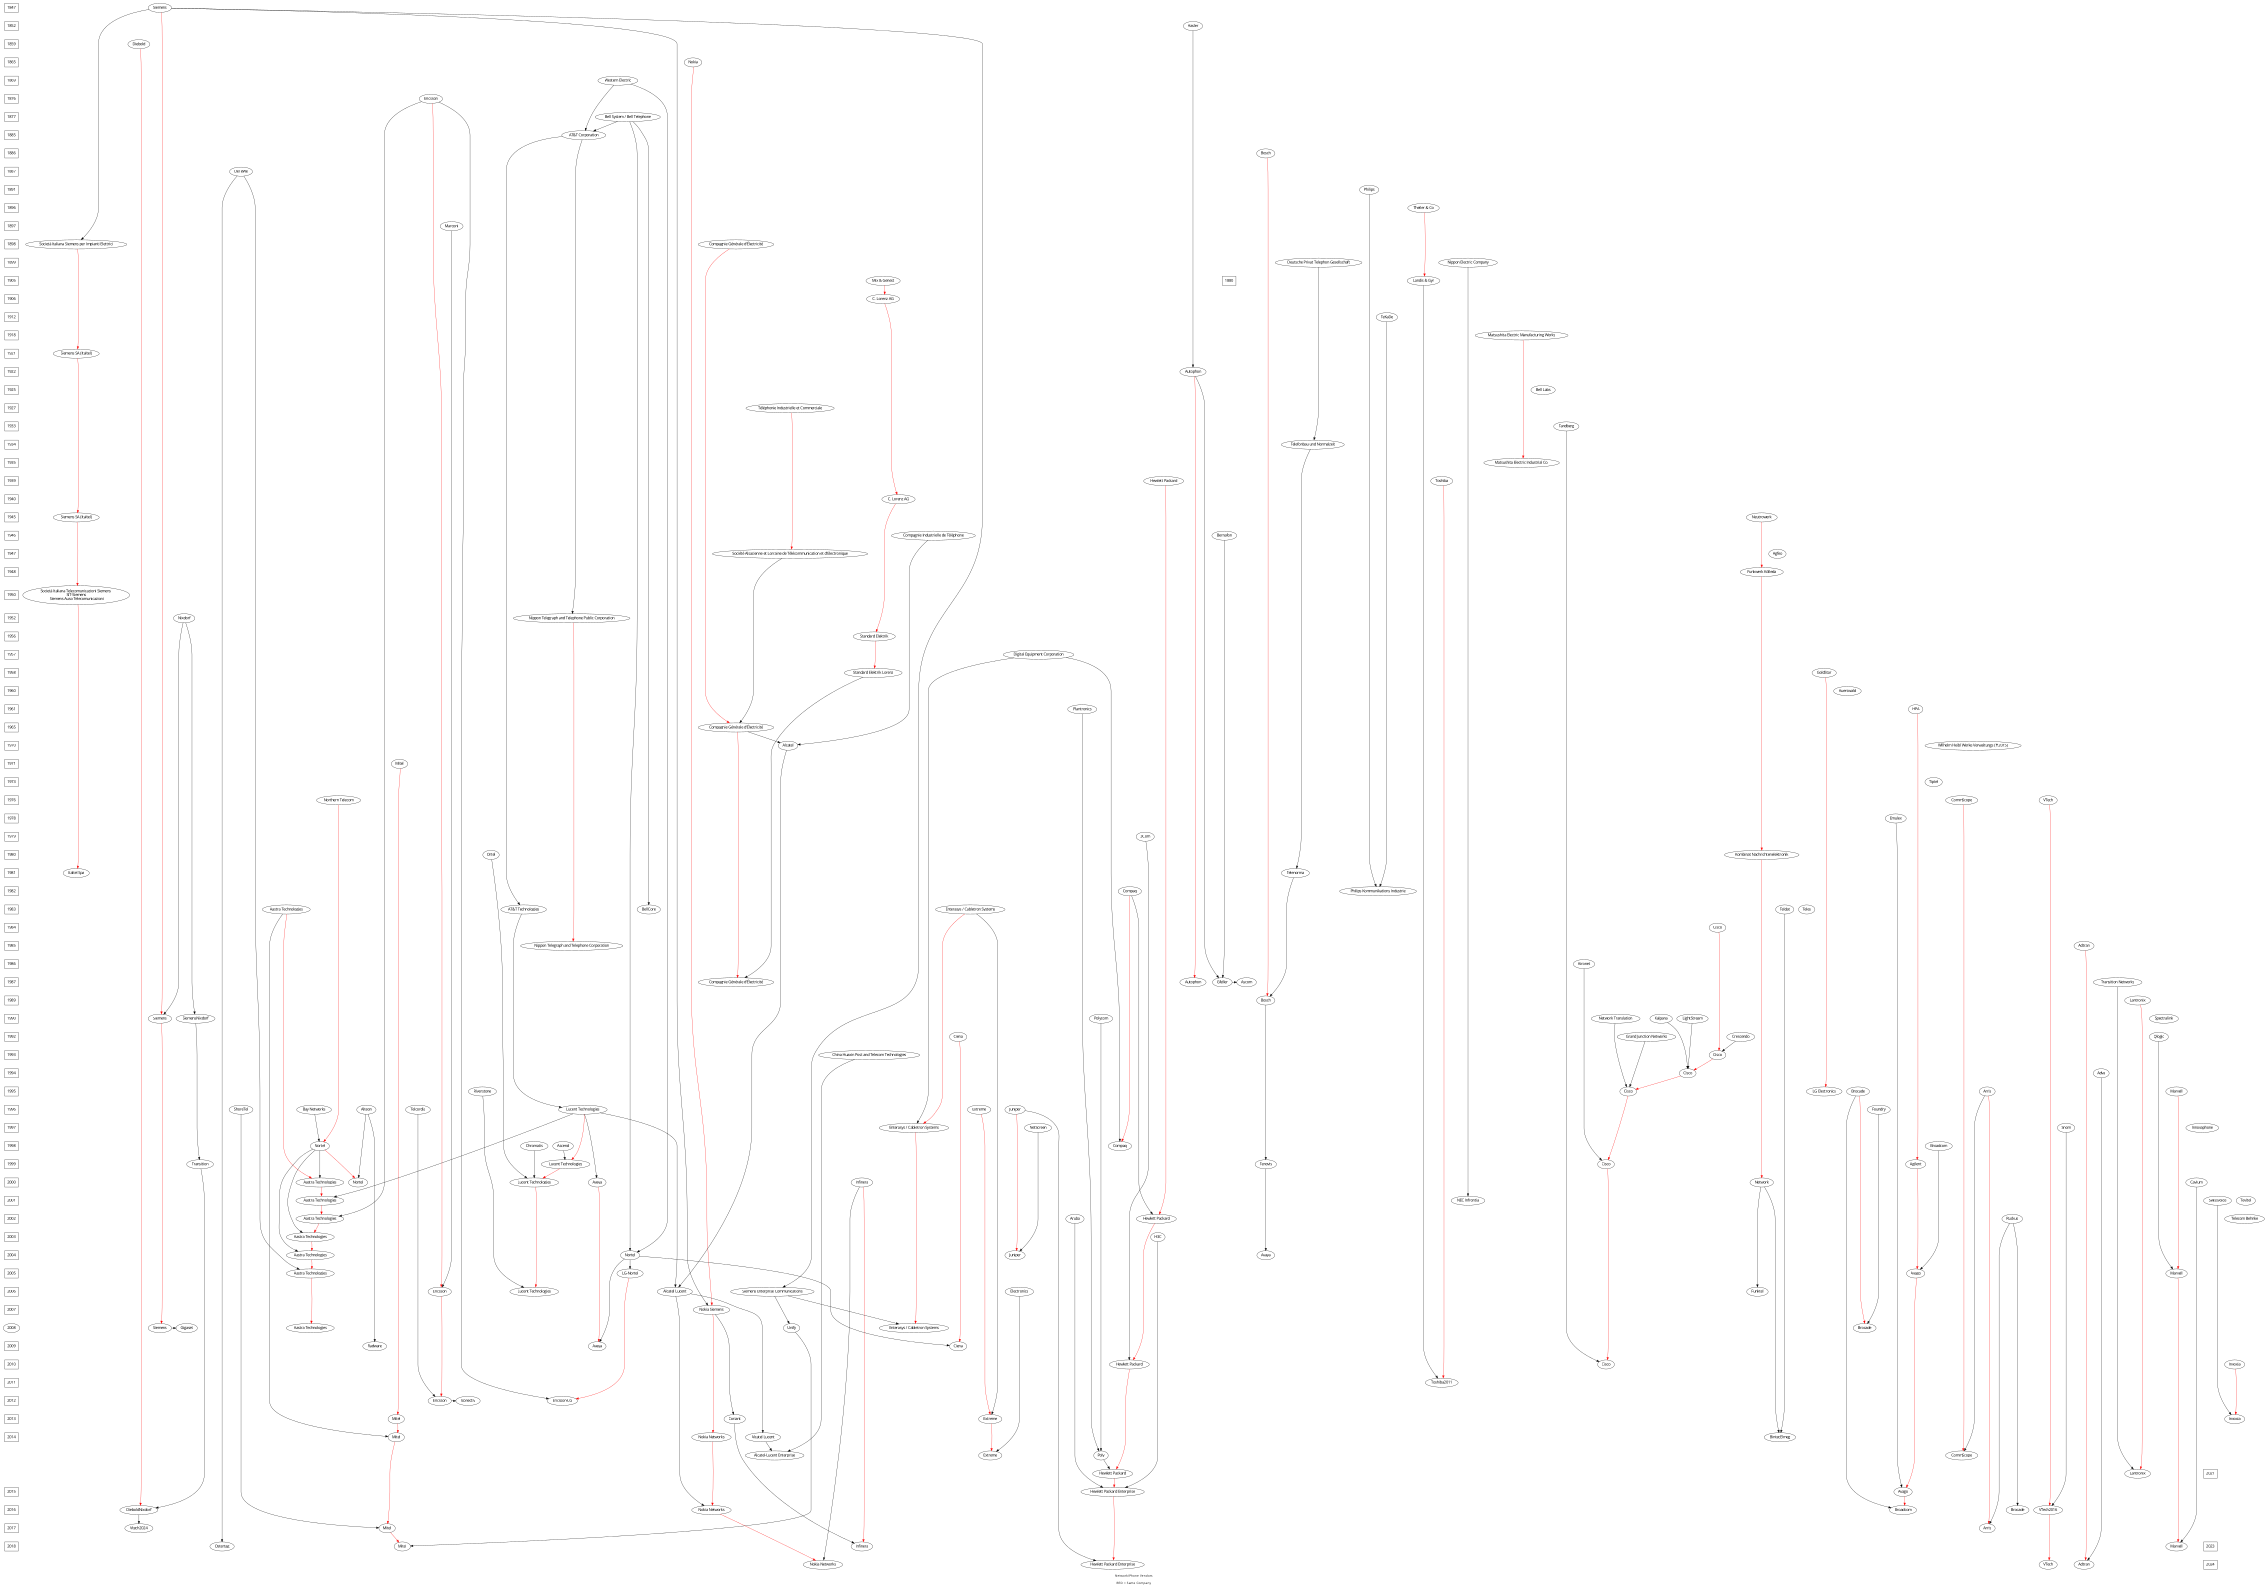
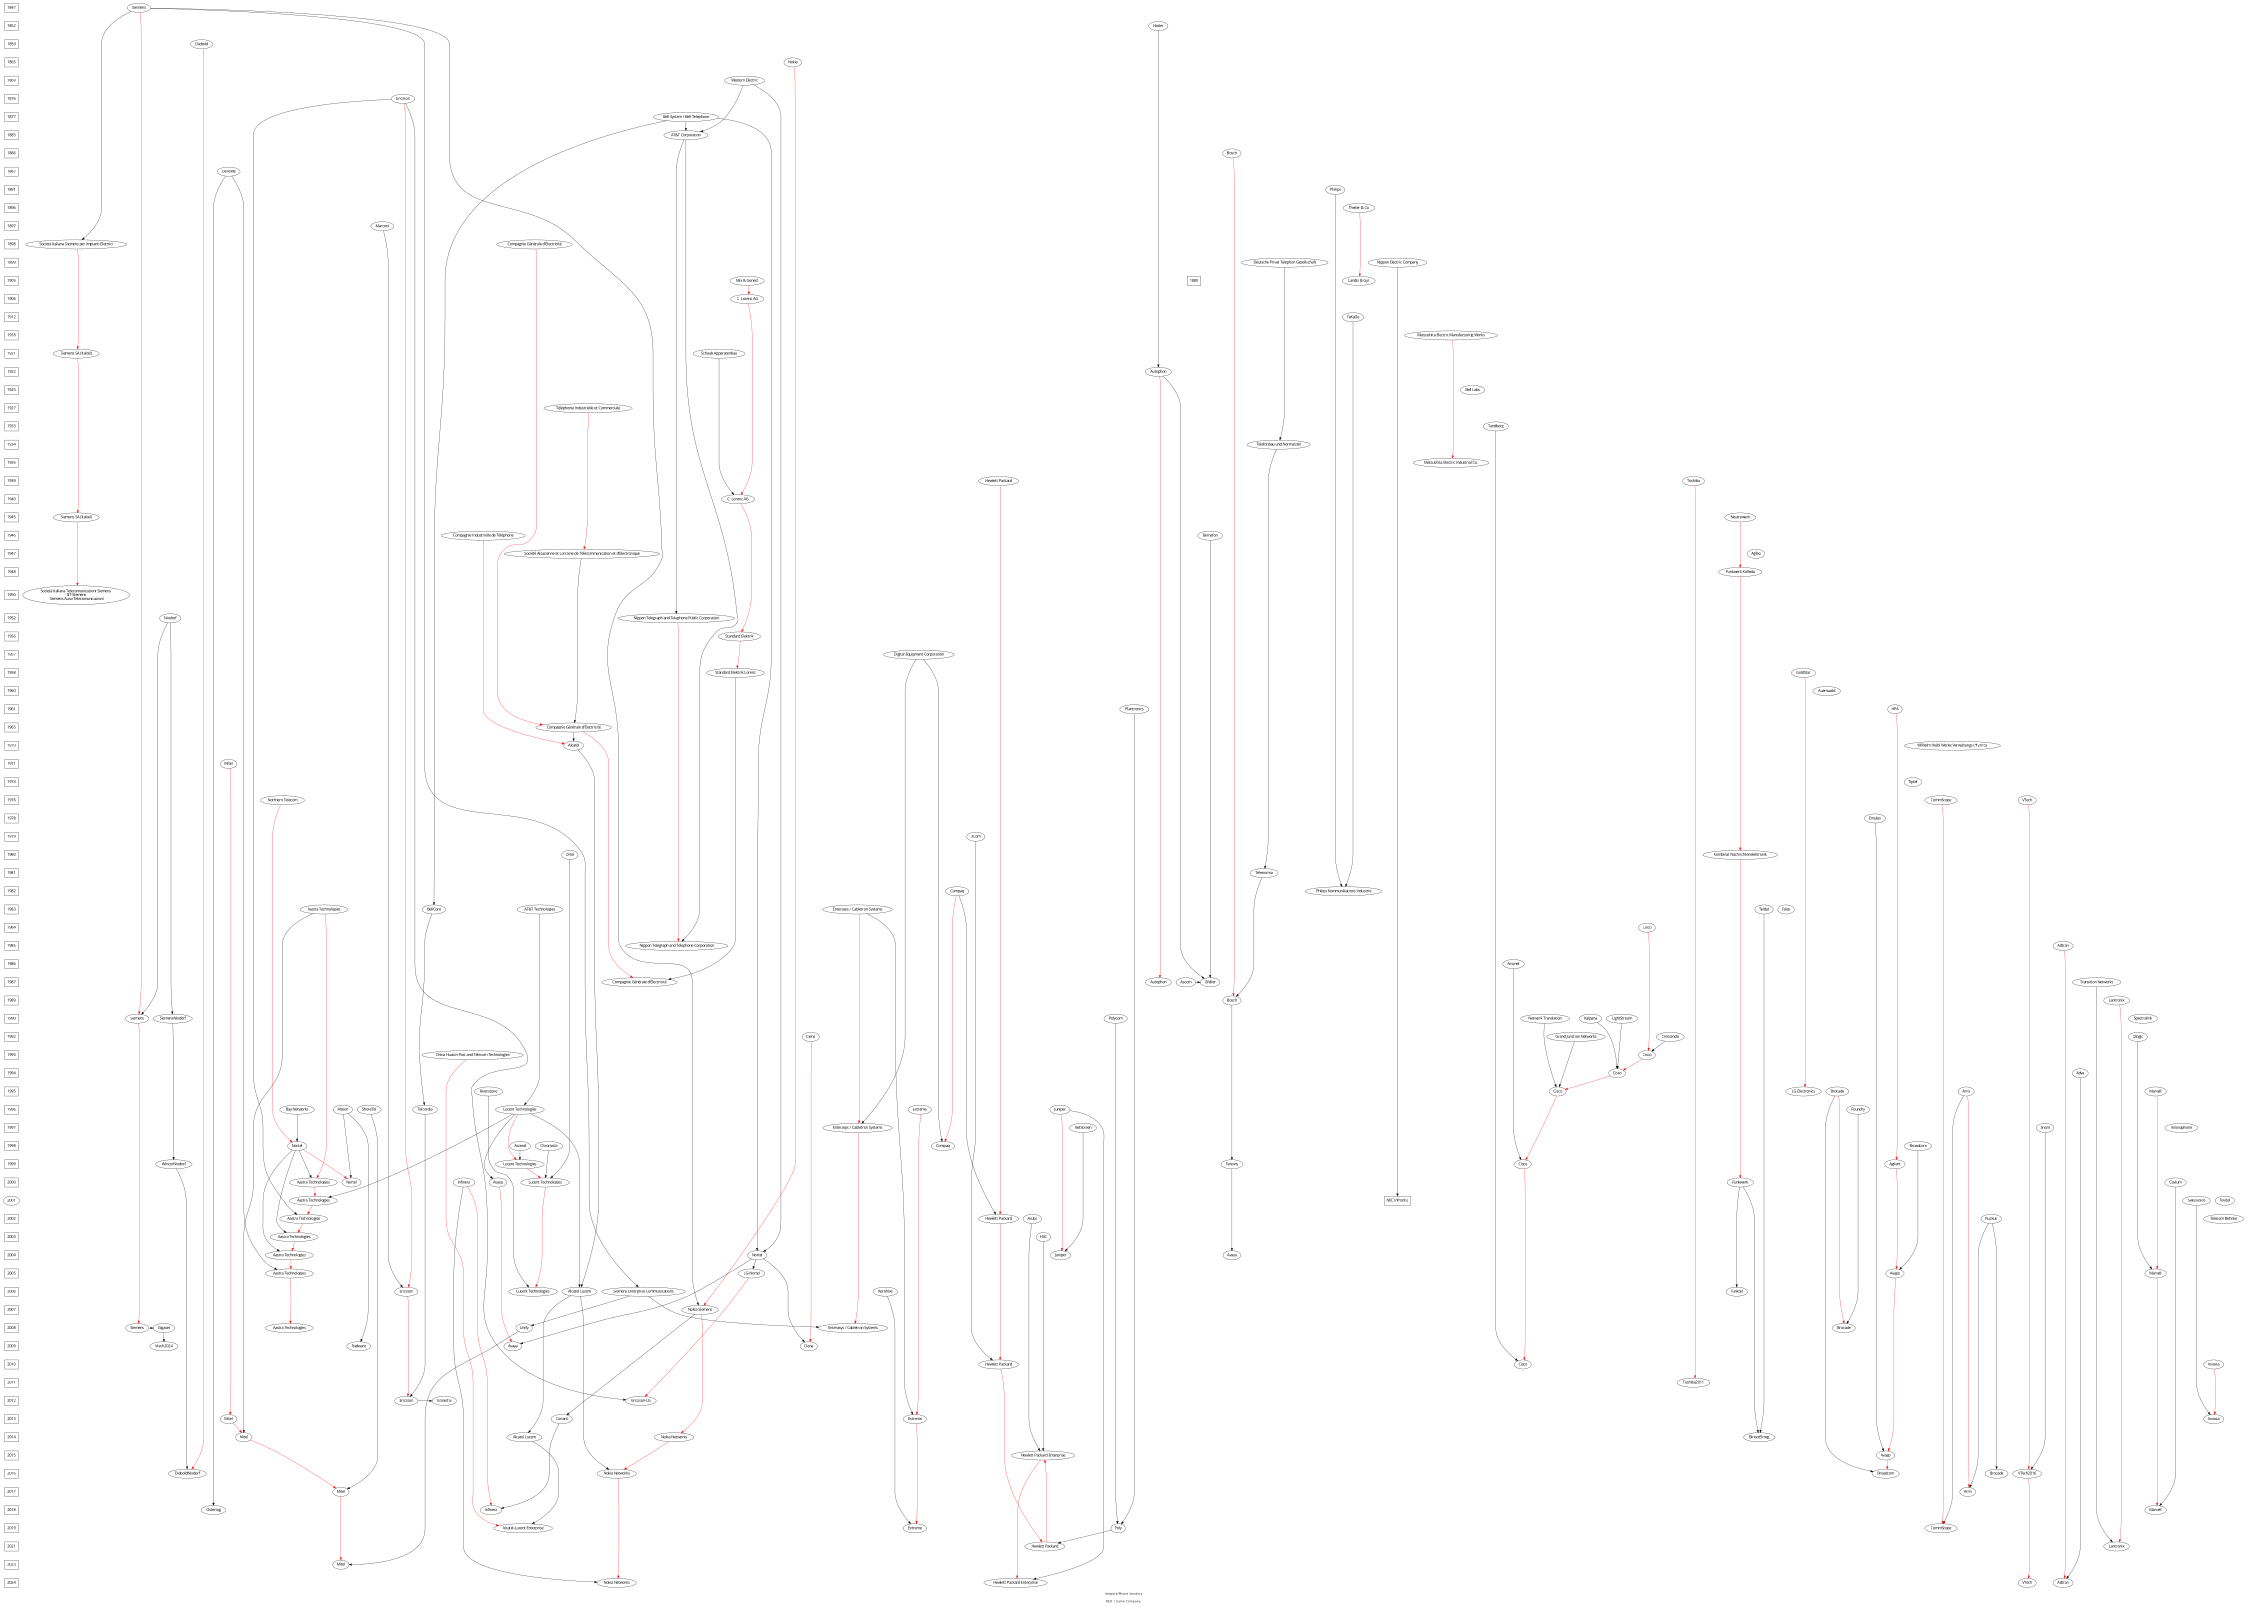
node "Schaub Apparatenbau": added
edge "AT&T Corporation" -> "AT&T Technologies": now "AT&T Corporation" -> "Nippon Telegraph and Telephone Corporation"
edge "Compagnie Industrielle de Téléphone" -> "Alcatel": color black -> red
edge "Landis & Gyr" -> "Toshiba2011": removed
node "Italtel Spa": removed
edge "Gfeller" -> "Ascom": reversed
edge "BellCore" -> "Telcordia": added
node "Transition": label "Transition" -> "WincorNixdorf"
node "Network": label "Network" -> "Funkwerk"
node "2001": shape box -> ellipse
node "NEC Infrontia": shape ellipse -> box
edge "China Huaxin Post and Telecom Technologies" -> "Alcatel-Lucent Enterprise": color black -> red
node "Electronics": label "Electronics" -> "Aerohive"
node "2008": shape ellipse -> box
edge "DieboldNixdorf" -> "Vtech2024": now "Gigaset" -> "Vtech2024"
node "2019": added
